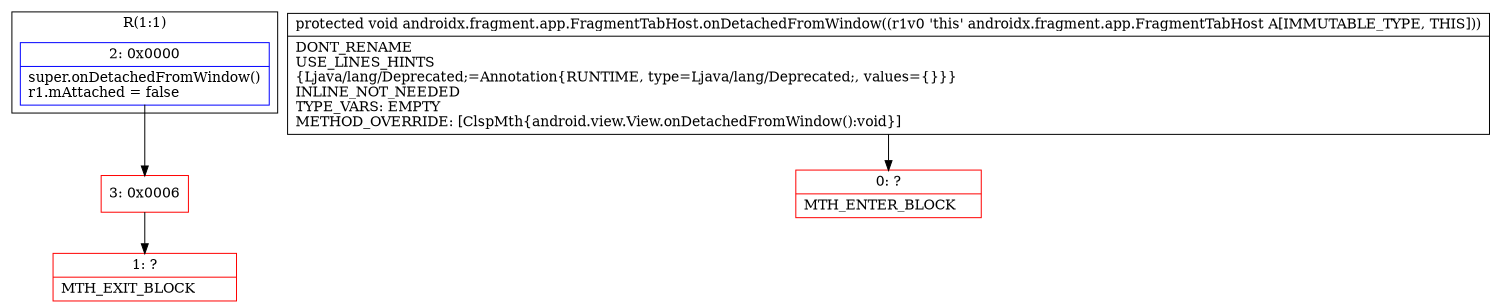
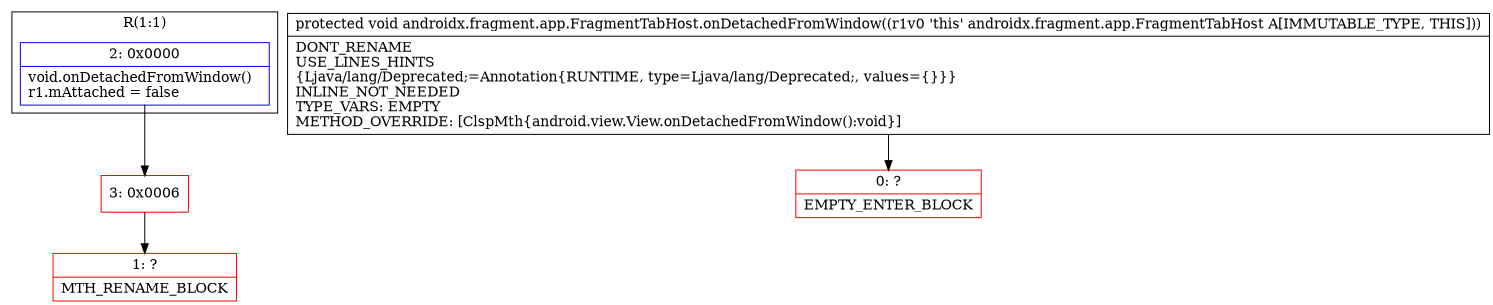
node "2: 0x0000": text "super.onDetachedFromWindow()" -> "void.onDetachedFromWindow()"
node "0: ?": text "MTH_ENTER_BLOCK" -> "EMPTY_ENTER_BLOCK"
node "1: ?": text "MTH_EXIT_BLOCK" -> "MTH_RENAME_BLOCK"
